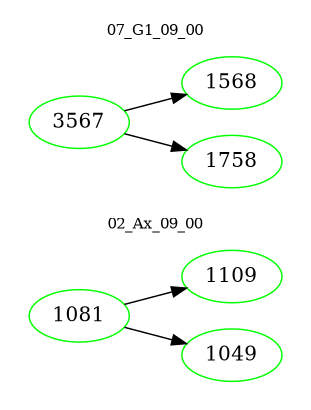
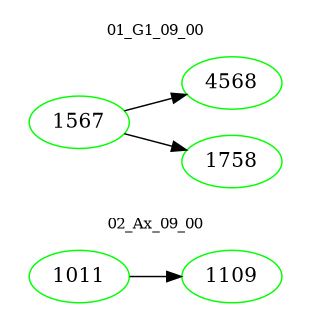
cluster "07_G1_09_00": label "07_G1_09_00" -> "01_G1_09_00"
node "1568": label "1568" -> "4568"
node "3567": label "3567" -> "1567"
node "1081": label "1081" -> "1011"
node "1049": removed
